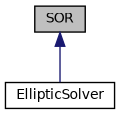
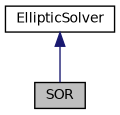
edge "EllipticSolver" -> "SOR": reversed
